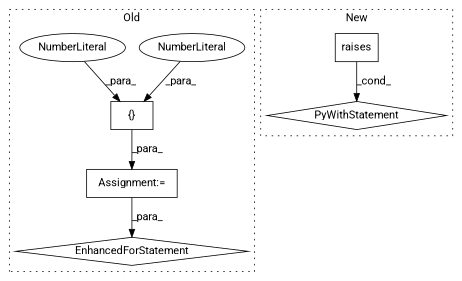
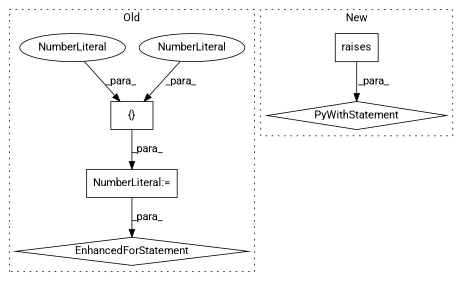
edge "raises" -> "PyWithStatement": label "_cond_" -> "_para_"
node "Assignment:=": label "Assignment:=" -> "NumberLiteral:="
